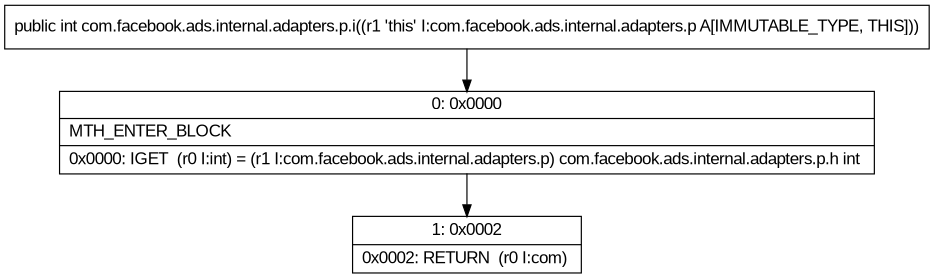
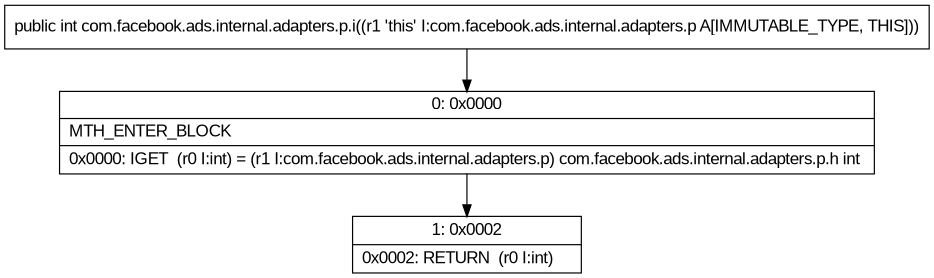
node "1: 0x0002": text "0x0002: RETURN  (r0 I:com)" -> "0x0002: RETURN  (r0 I:int)"
